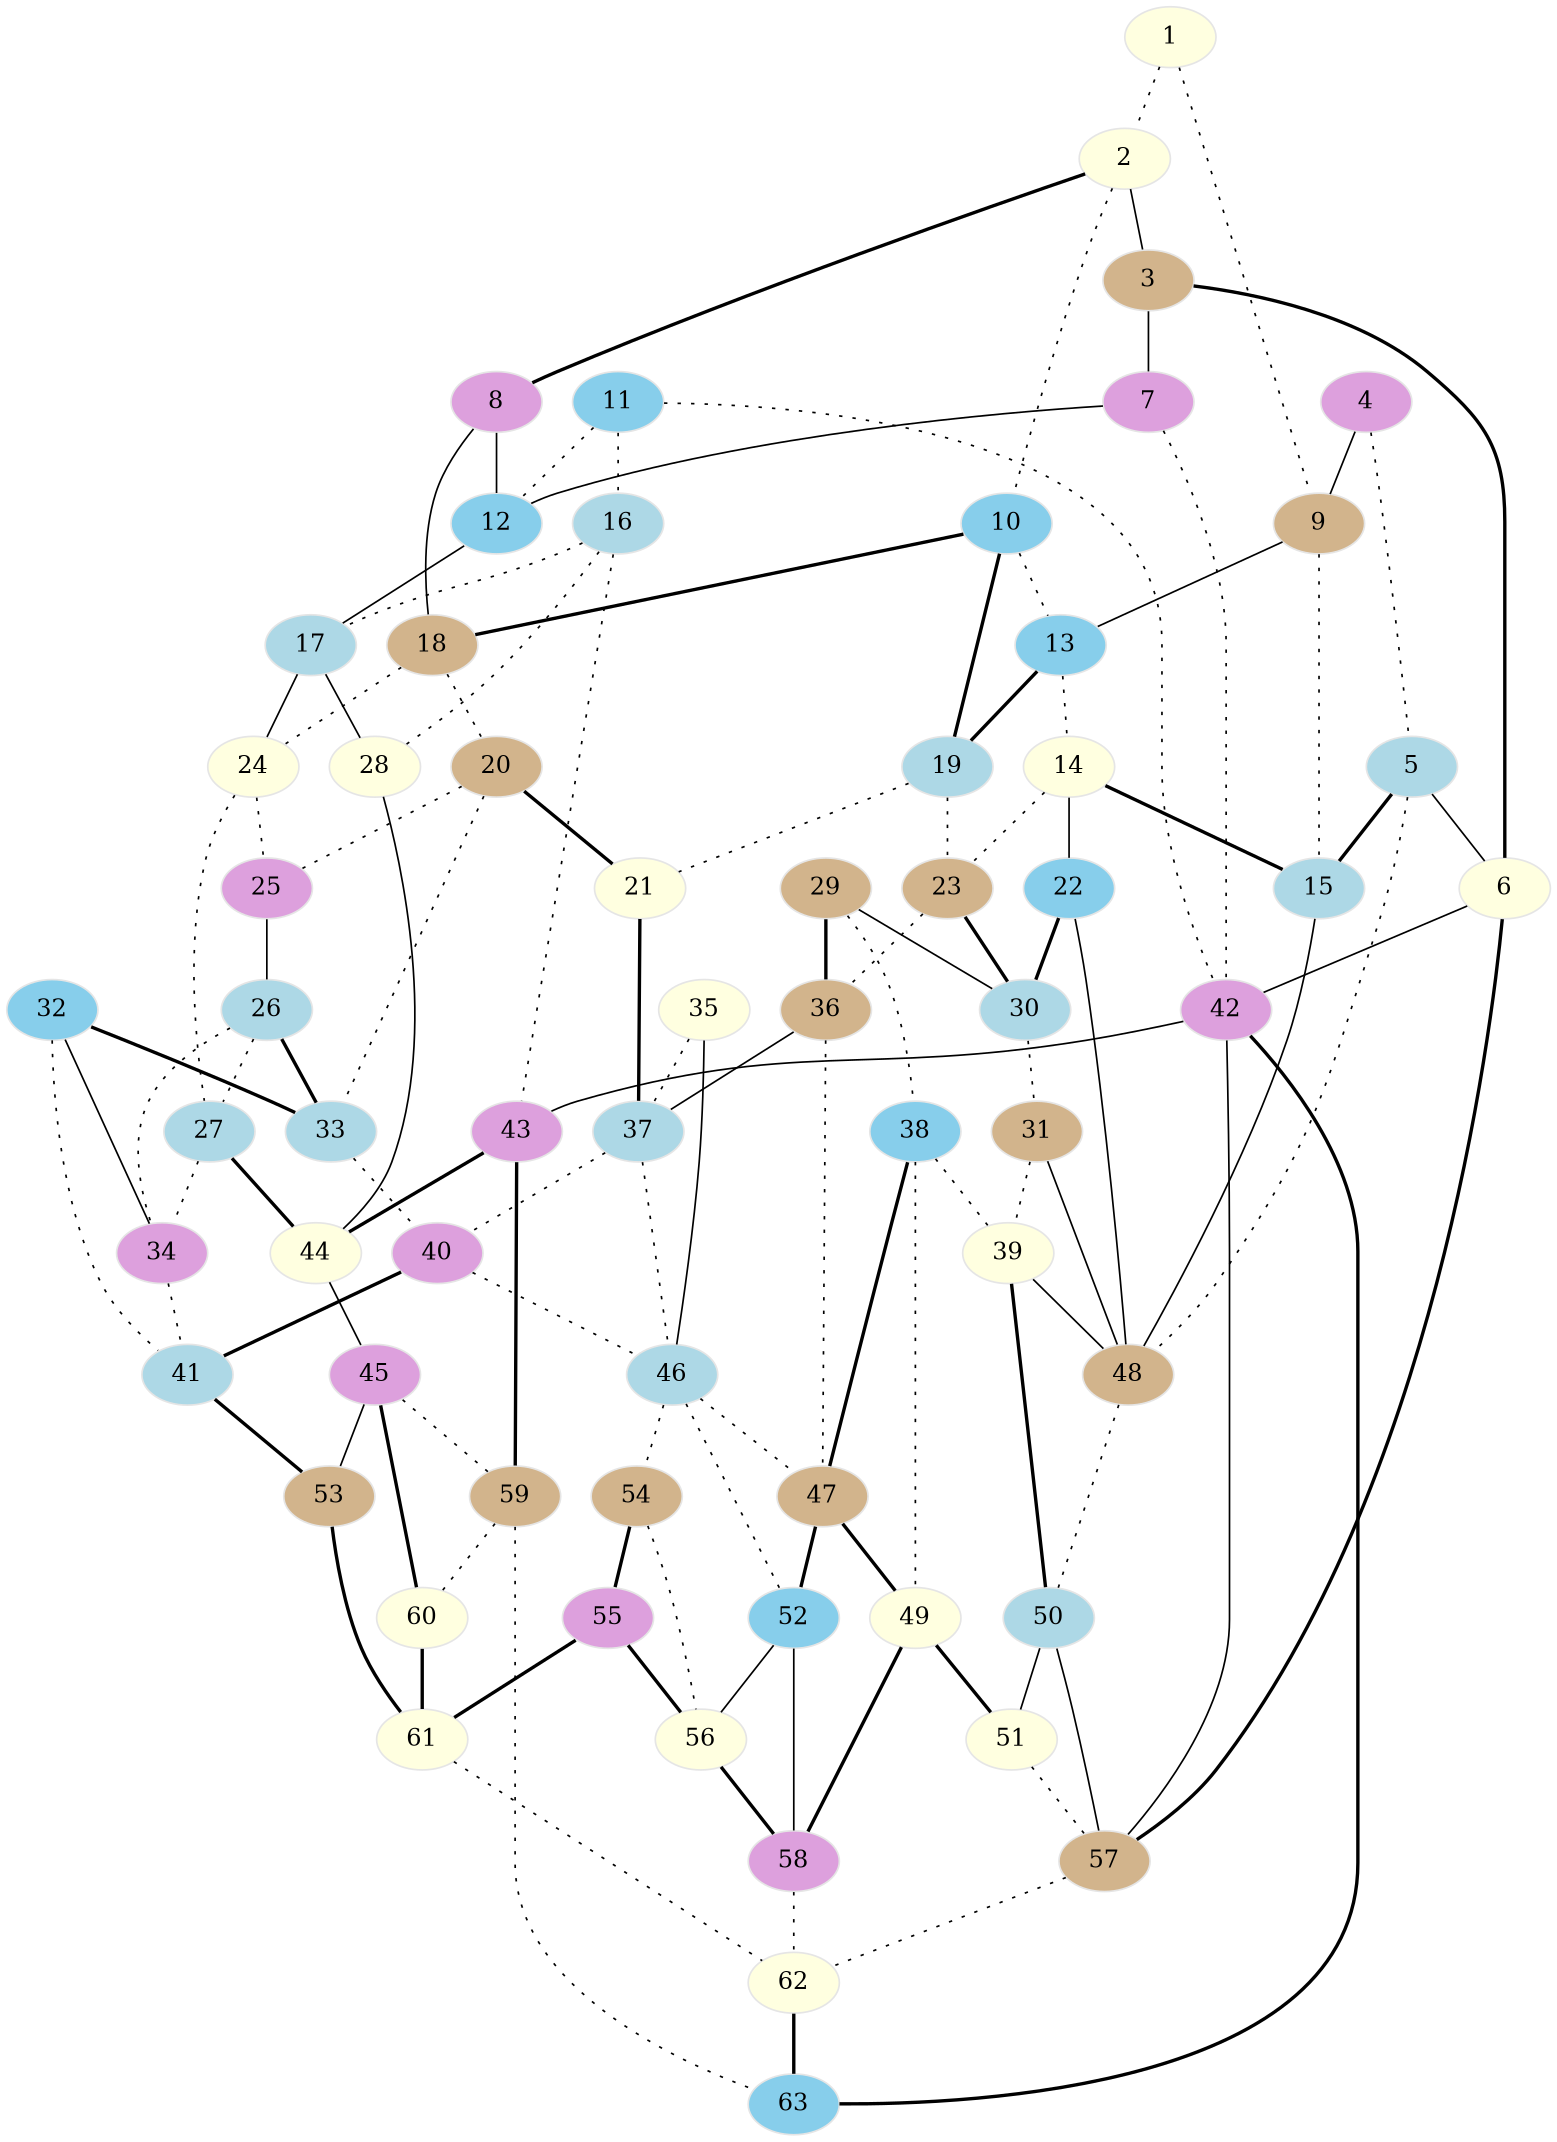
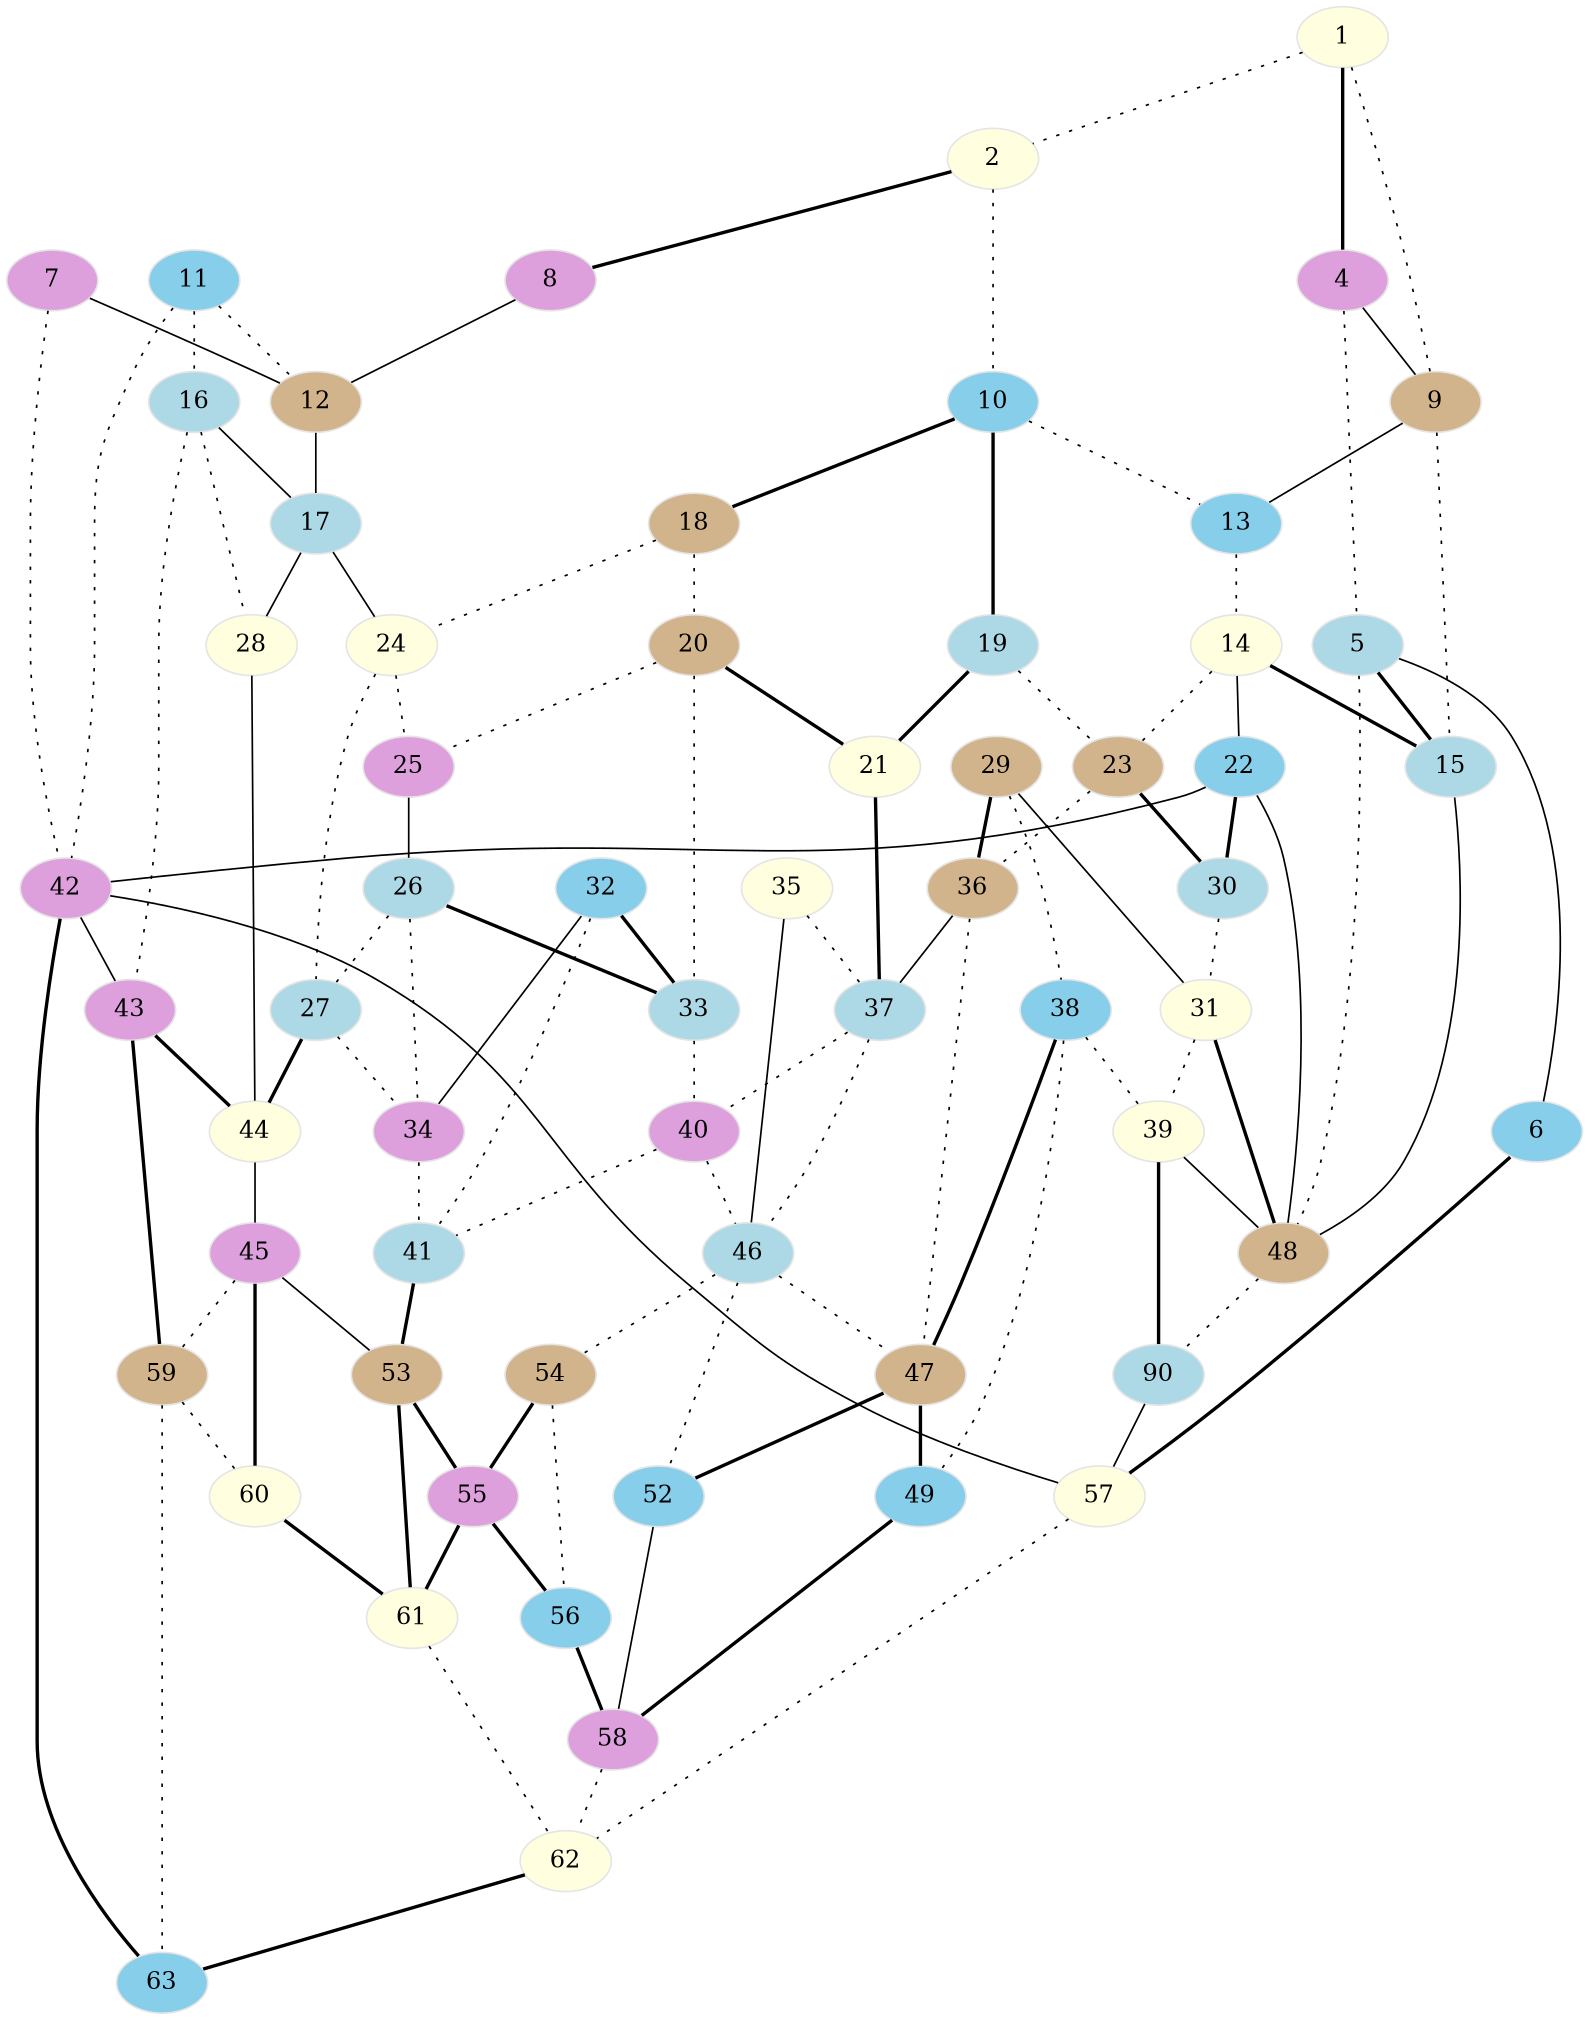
edge "1" -- "4": added
node "3": removed
edge "8" -- "18": removed
node "12": fillcolor skyblue -> tan
edge "16" -- "17": style dotted -> solid
edge "13" -- "19": removed
edge "19" -- "21": style dotted -> bold
node "6": fillcolor lightyellow -> skyblue
edge "29" -- "30": now "29" -- "31"
edge "6" -- "42": now "22" -- "42"
node "31": fillcolor tan -> lightyellow
edge "31" -- "48": style solid -> bold
edge "40" -- "41": style bold -> dotted
edge "53" -- "55": added
node "49": fillcolor lightyellow -> skyblue
node "50": label "50" -> "90"
edge "52" -- "56": removed
node "56": fillcolor lightyellow -> skyblue
node "51": removed
node "57": fillcolor tan -> lightyellow
